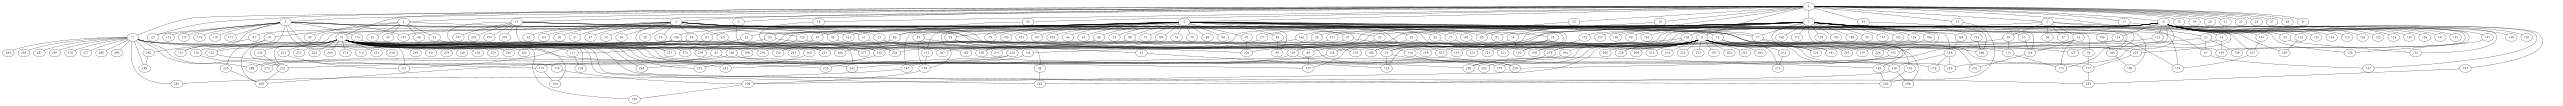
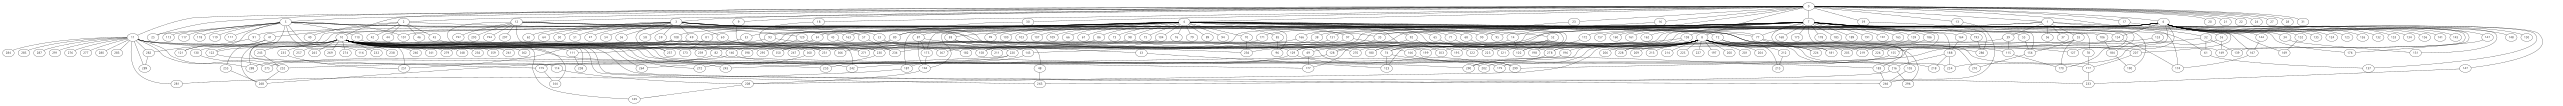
node "15": removed
node "19": removed
edge "1" -- "33": added
edge "6" -- "153": removed
edge "10" -- "252": now "10" -- "288"
edge "8" -- "198": now "52" -- "198"
